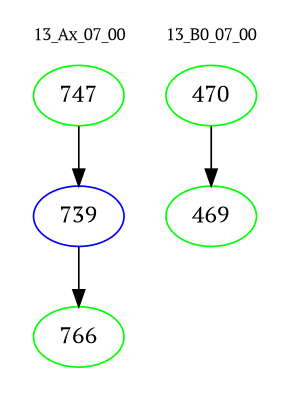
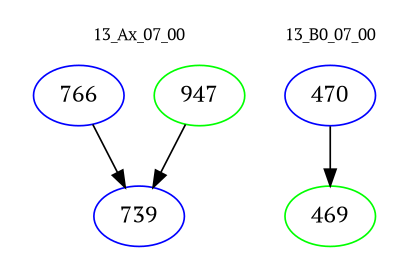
node "747": label "747" -> "947"
node "470": color green -> blue
edge "739" -> "766": reversed
node "766": color green -> blue
